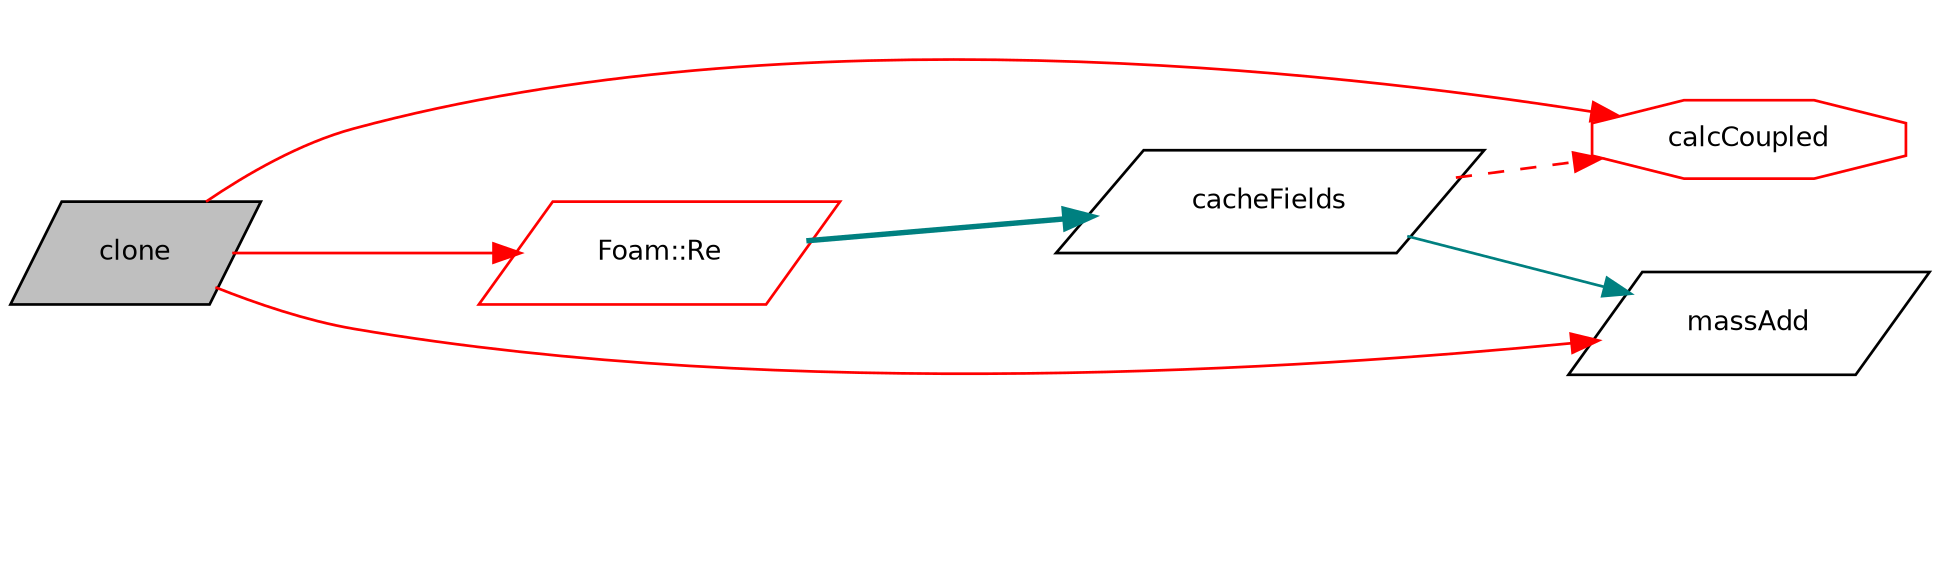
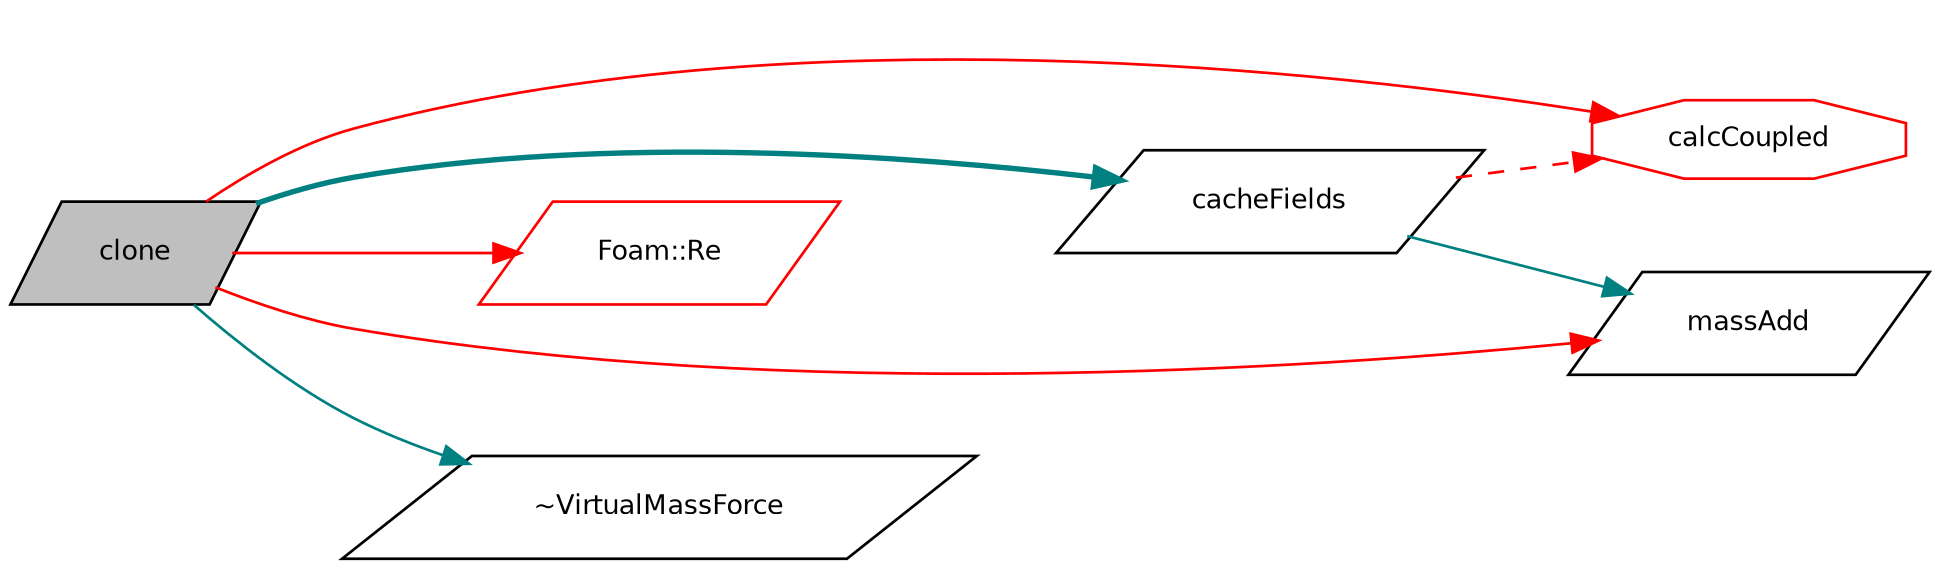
edge "Foam::Re" -> "cacheFields": now "clone" -> "cacheFields"
node "~VirtualMassForce": added
